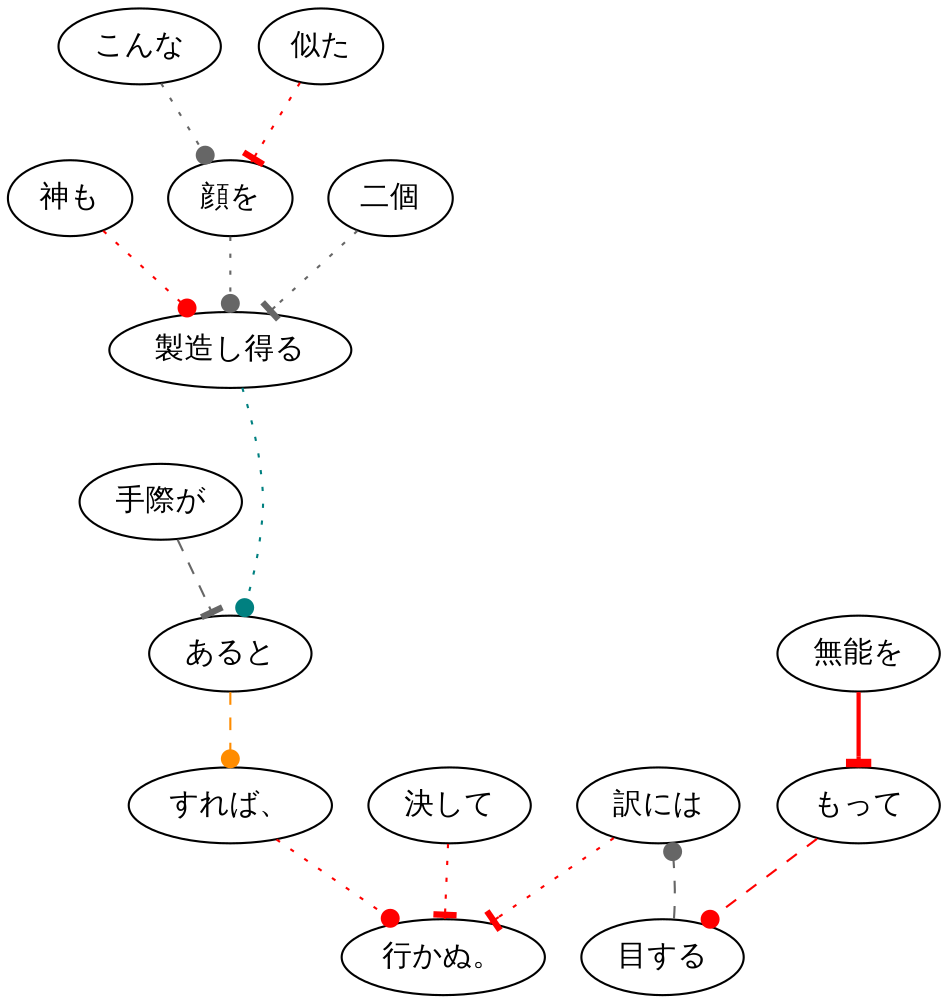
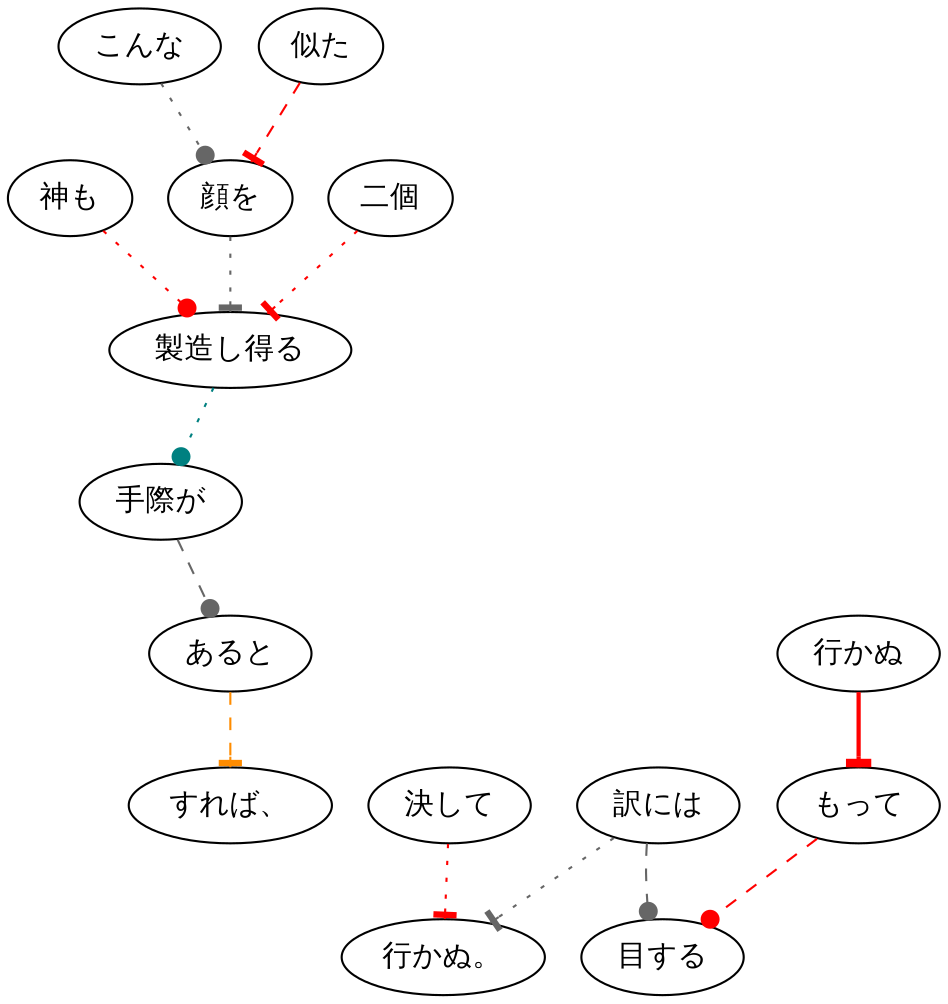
edge "似た" -> "顔を": style dotted -> dashed
edge "顔を" -> "製造し得る": arrowhead dot -> tee
edge "二個" -> "製造し得る": color gray40 -> red
edge "製造し得る" -> "あると": now "製造し得る" -> "手際が"
edge "手際が" -> "あると": arrowhead tee -> dot
node "無能を": label "無能を" -> "行かぬ"
edge "あると" -> "すれば、": arrowhead dot -> tee
edge "すれば、" -> "行かぬ。": removed
edge "訳には" -> "行かぬ。": color red -> gray40
edge "目する" -> "訳には": reversed
